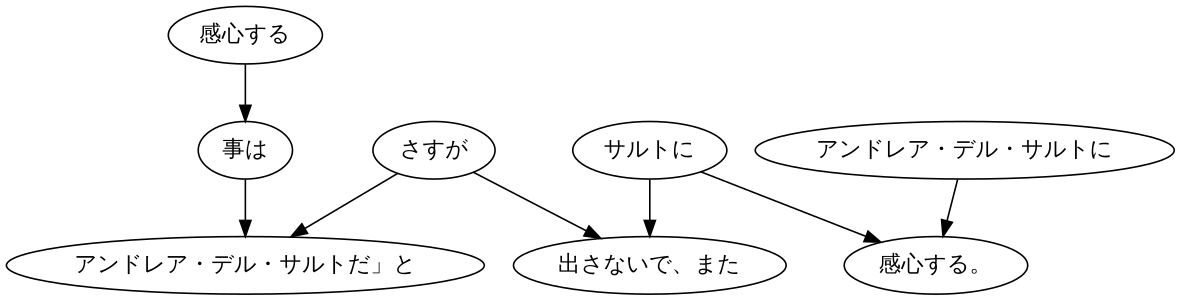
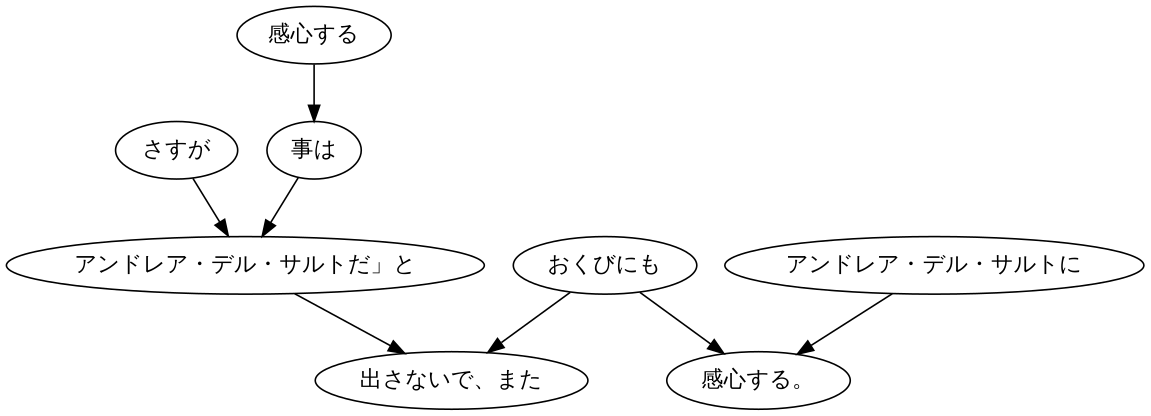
node "サルトに": label "サルトに" -> "おくびにも"
edge "さすが" -> "出さないで、また": now "アンドレア・デル・サルトだ」と" -> "出さないで、また"
